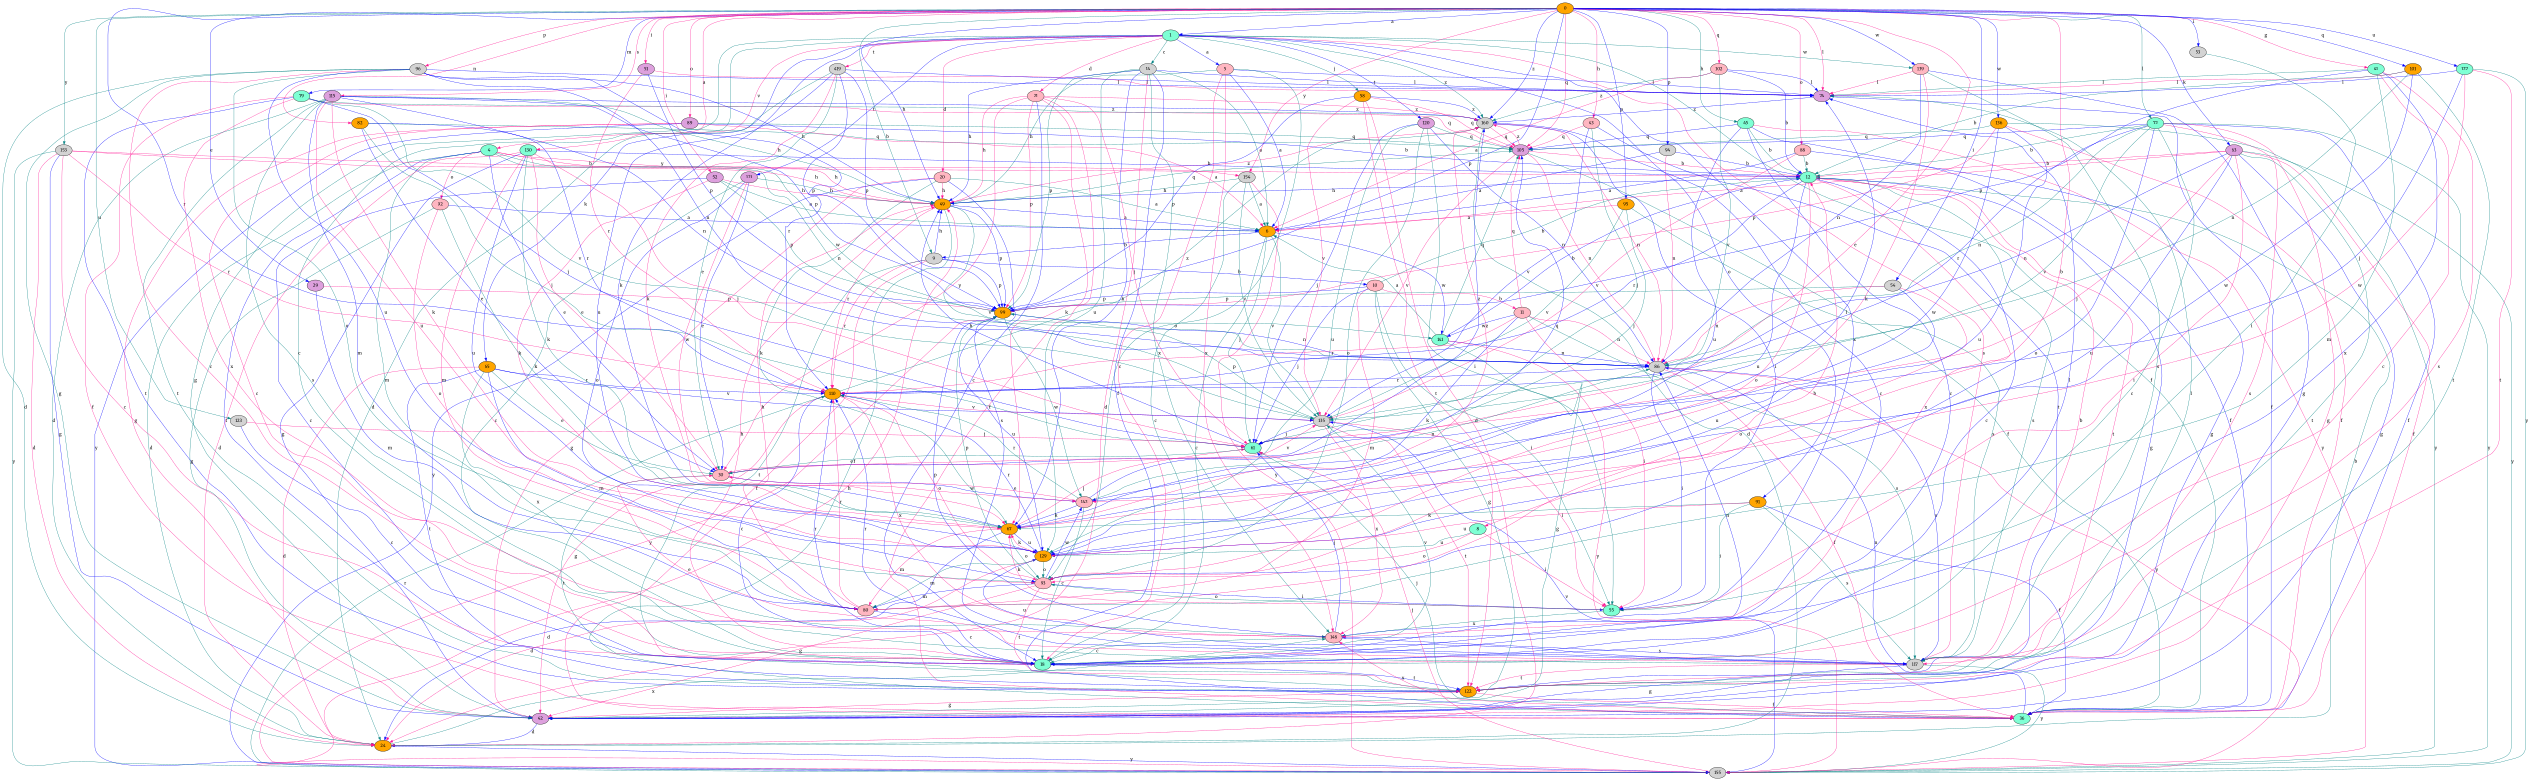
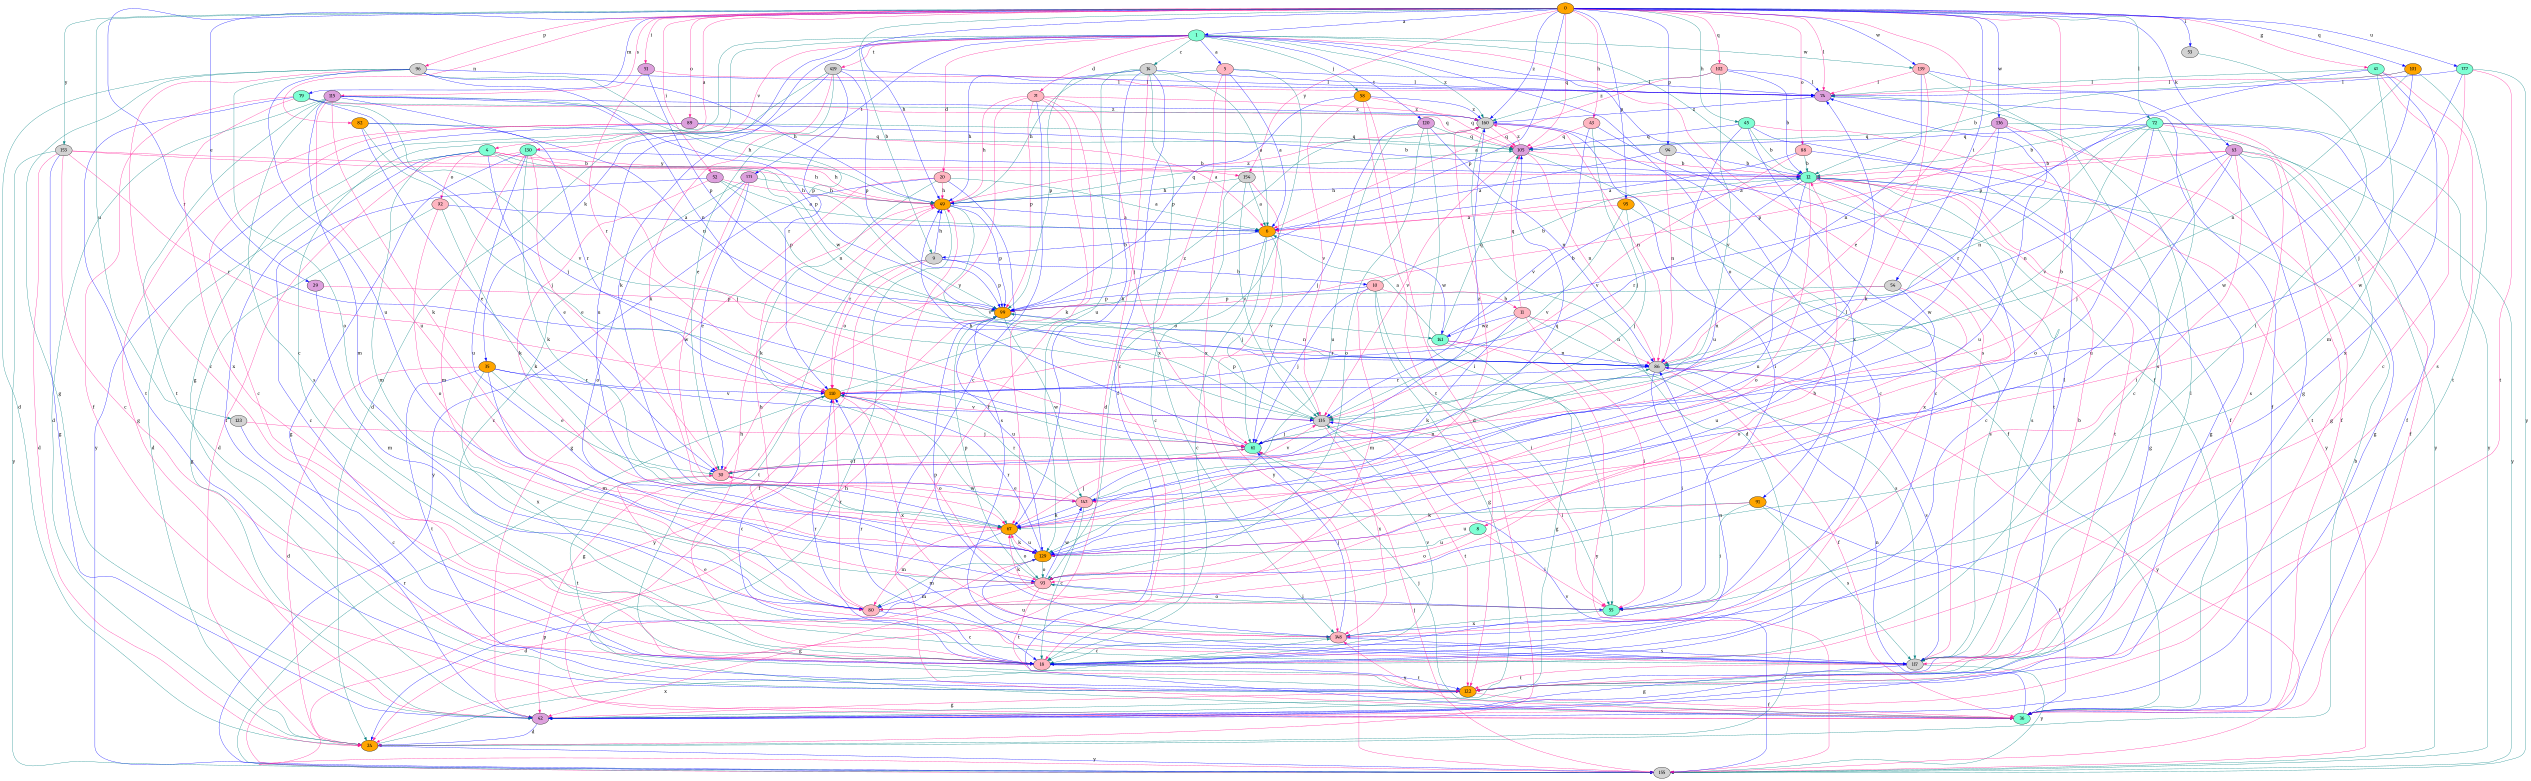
node "136": fillcolor orange -> plum
edge "96" -> "99": color blue -> teal
edge "9" -> "110": label "r" -> "o"
node "65": label "65" -> "35"
edge "67" -> "24": label "d" -> "p"
node "18": fillcolor aquamarine -> lightpink
